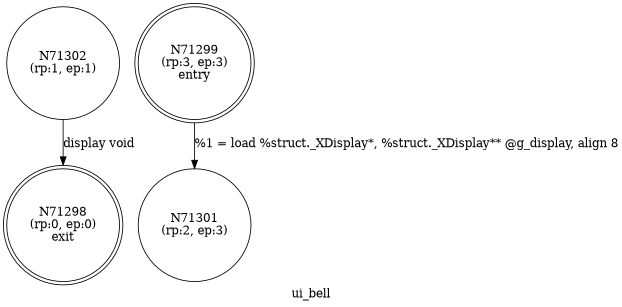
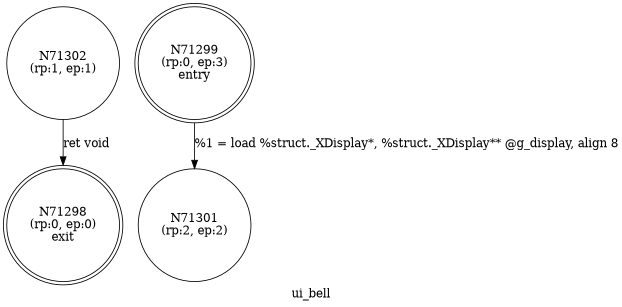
node "N71299 (rp:3, ep:3) entry": label "N71299 (rp:3, ep:3) entry" -> "N71299 (rp:0, ep:3) entry"
edge "N71302 (rp:1, ep:1)" -> "N71298 (rp:0, ep:0) exit": label "display void" -> "ret void"
node "N71301 (rp:2, ep:3)": label "N71301 (rp:2, ep:3)" -> "N71301 (rp:2, ep:2)"
